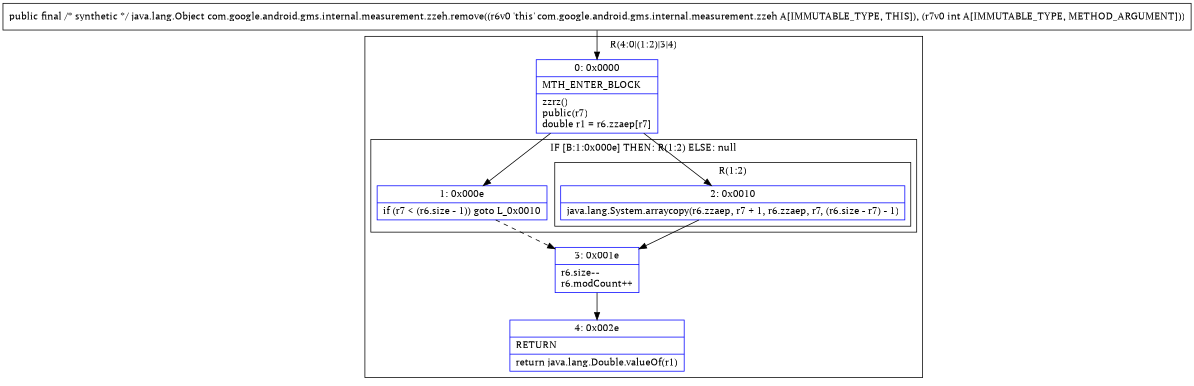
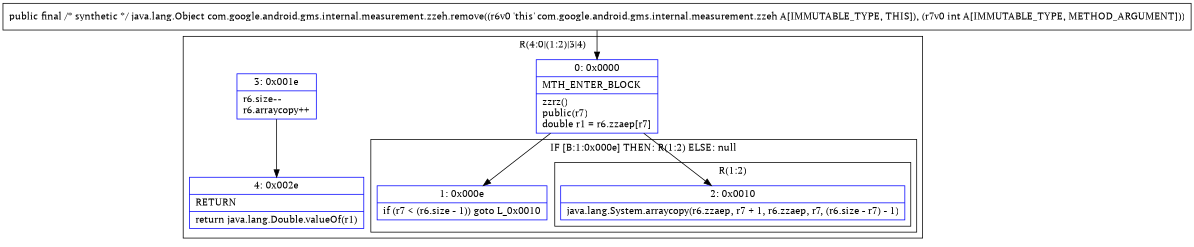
edge "1: 0x000e" -> "3: 0x001e": removed
edge "2: 0x0010" -> "3: 0x001e": removed
node "3: 0x001e": text "r6.modCount++" -> "r6.arraycopy++"
